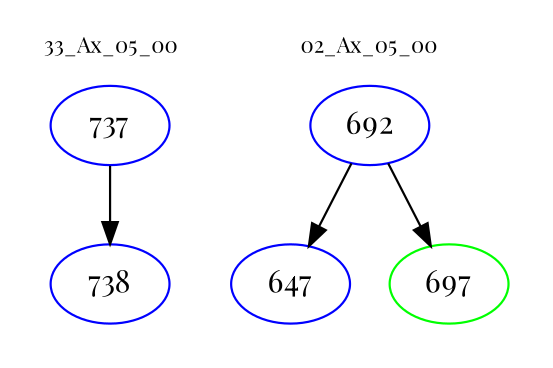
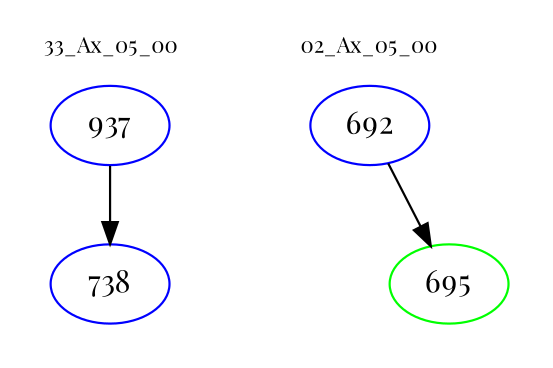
node "737": label "737" -> "937"
node "647": removed
node "697": label "697" -> "695"
